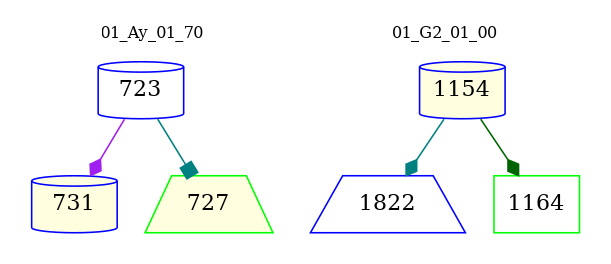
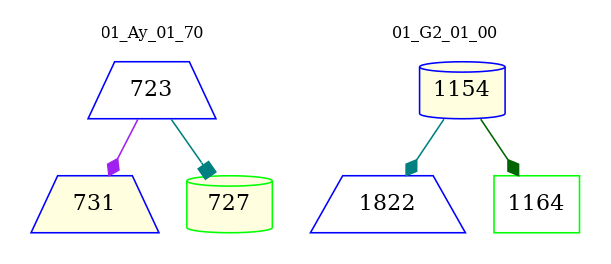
node "723": shape cylinder -> trapezium
node "731": shape cylinder -> trapezium
node "727": shape trapezium -> cylinder
